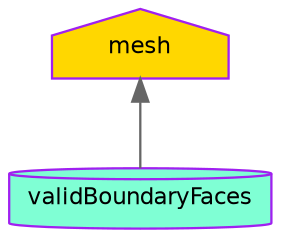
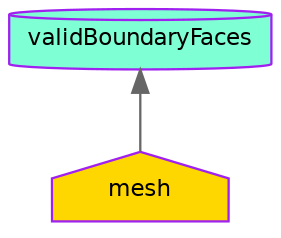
edge "validBoundaryFaces" -> "mesh": reversed
